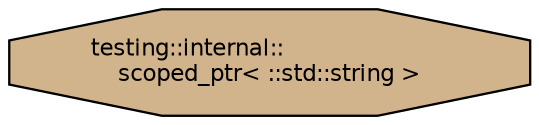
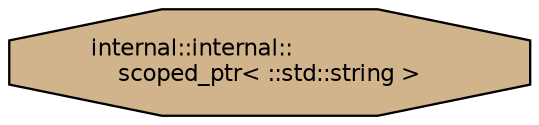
node "testing::internal:: scoped_ptr< ::std::string >": label "testing::internal:: scoped_ptr< ::std::string >" -> "internal::internal:: scoped_ptr< ::std::string >"
